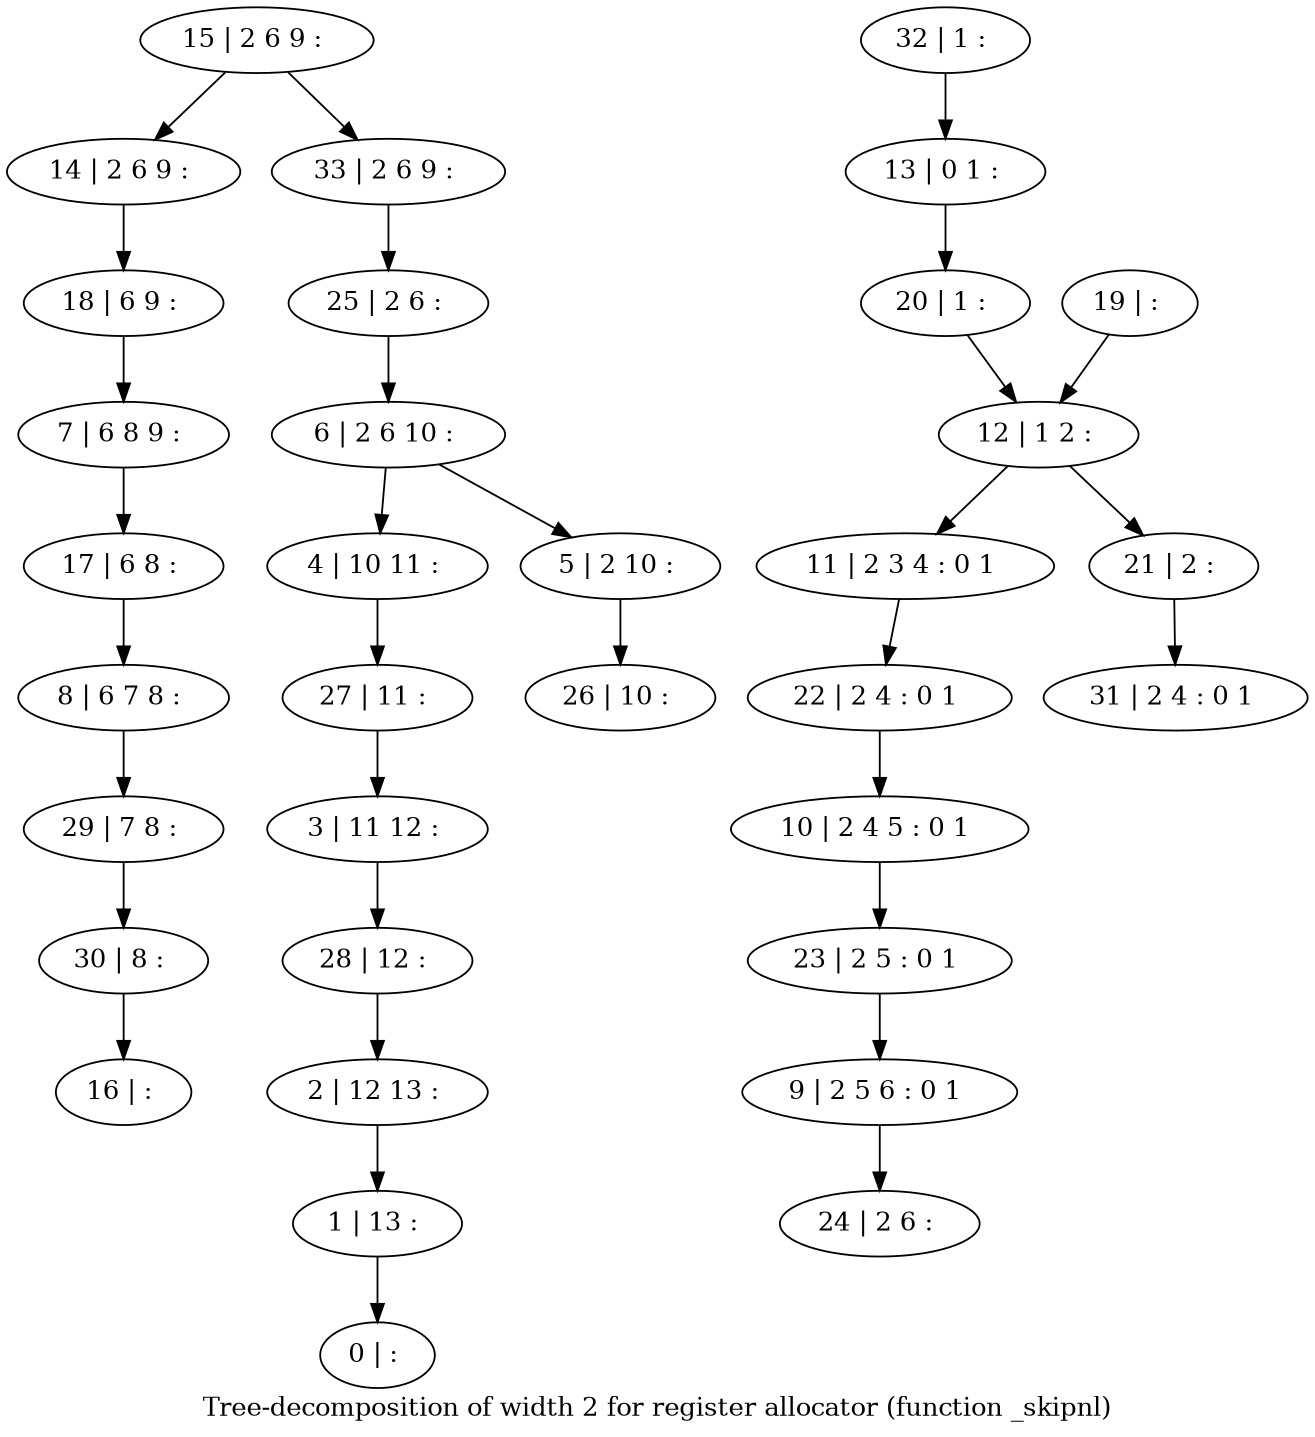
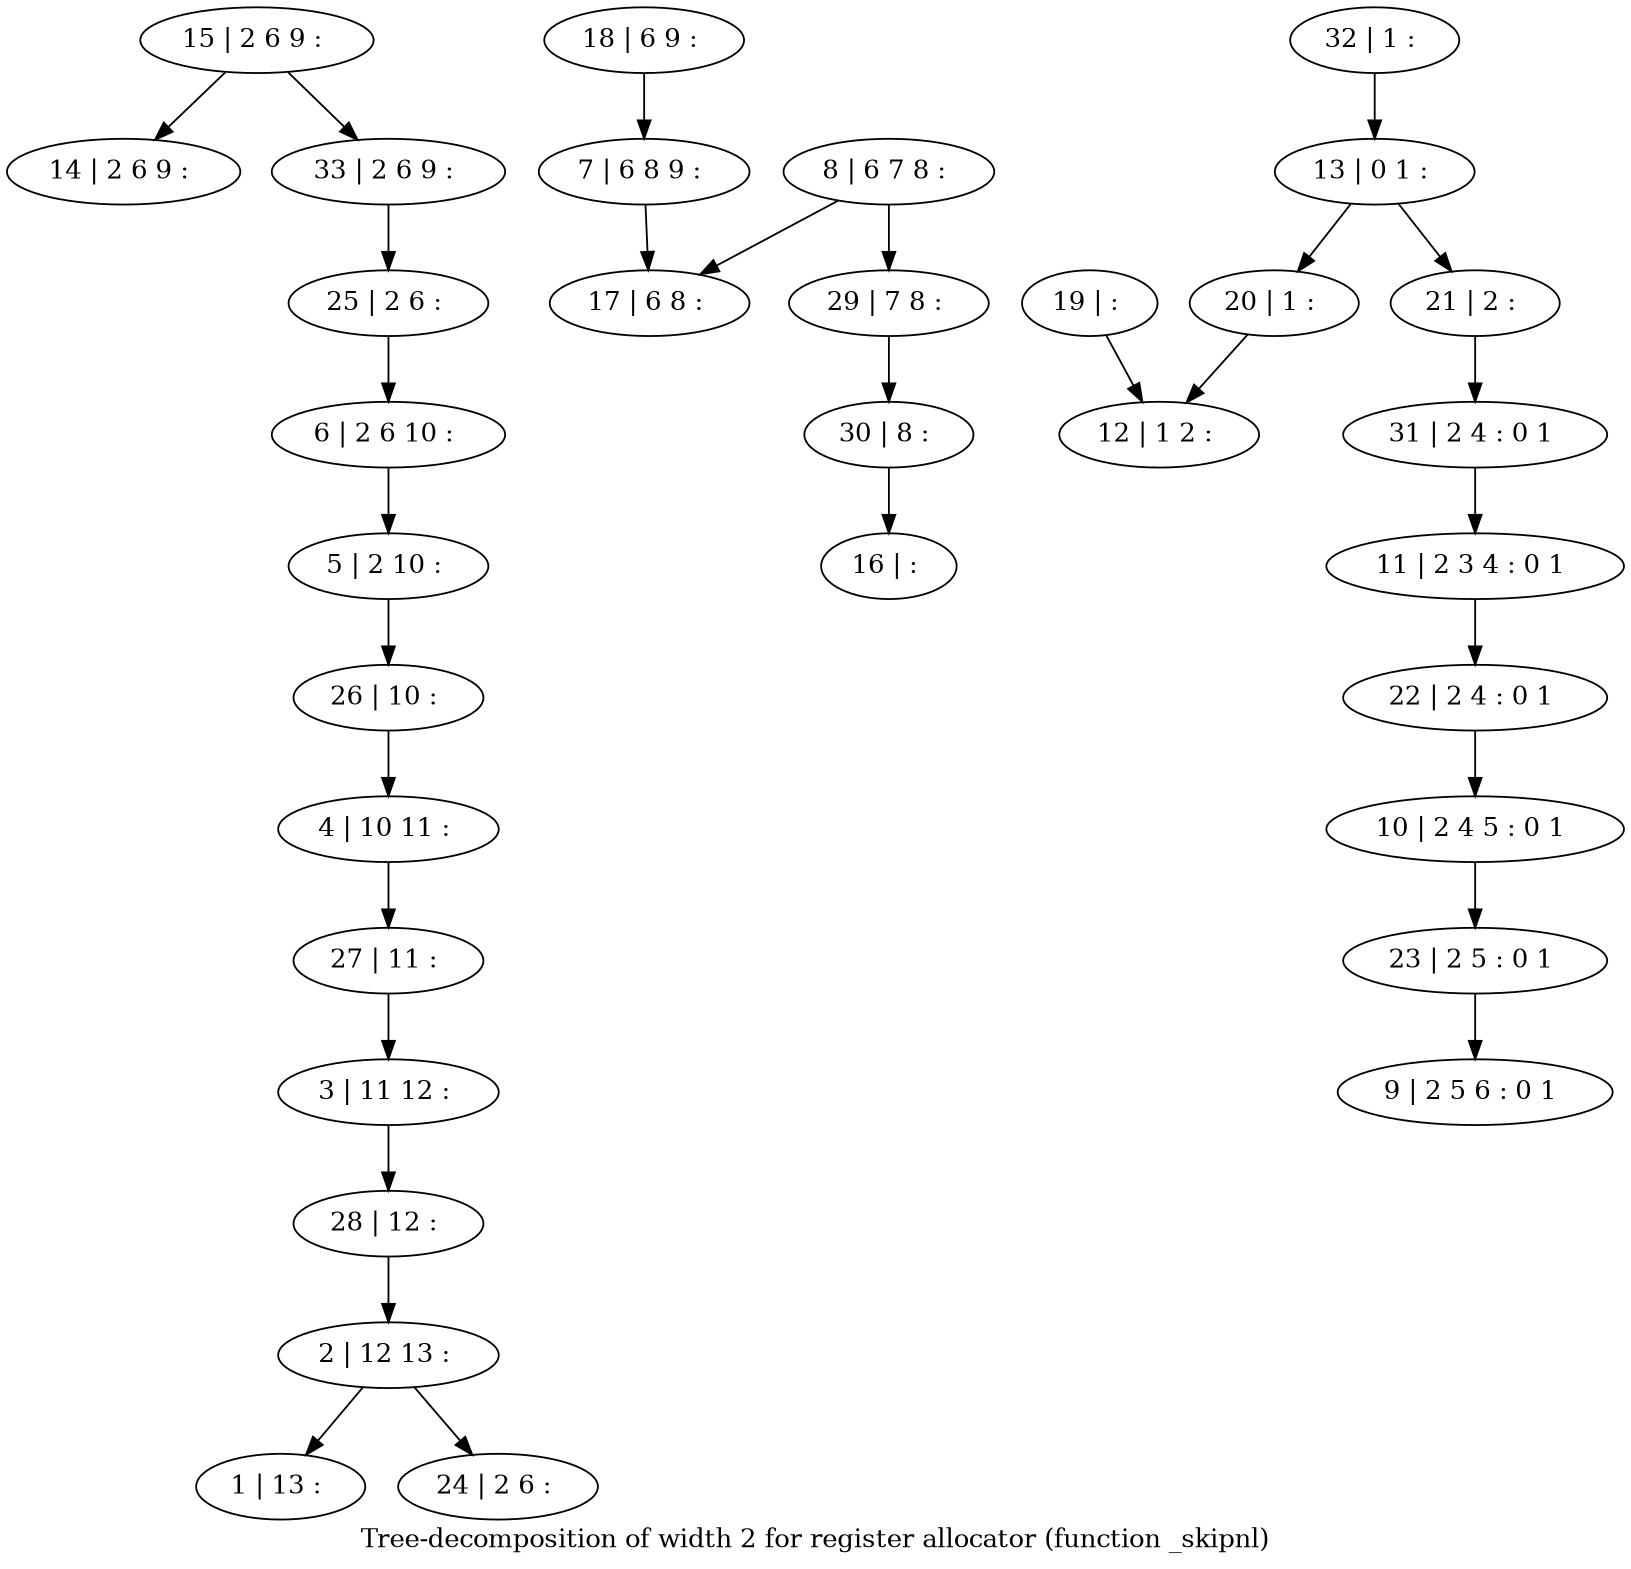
edge "14 | 2 6 9 :" -> "18 | 6 9 :": removed
edge "6 | 2 6 10 :" -> "4 | 10 11 :": now "26 | 10 :" -> "4 | 10 11 :"
edge "12 | 1 2 :" -> "11 | 2 3 4 : 0 1": now "31 | 2 4 : 0 1" -> "11 | 2 3 4 : 0 1"
edge "12 | 1 2 :" -> "21 | 2 :": now "13 | 0 1 :" -> "21 | 2 :"
edge "17 | 6 8 :" -> "8 | 6 7 8 :": reversed
edge "9 | 2 5 6 : 0 1" -> "24 | 2 6 :": now "2 | 12 13 :" -> "24 | 2 6 :"
node "0 | :": removed
